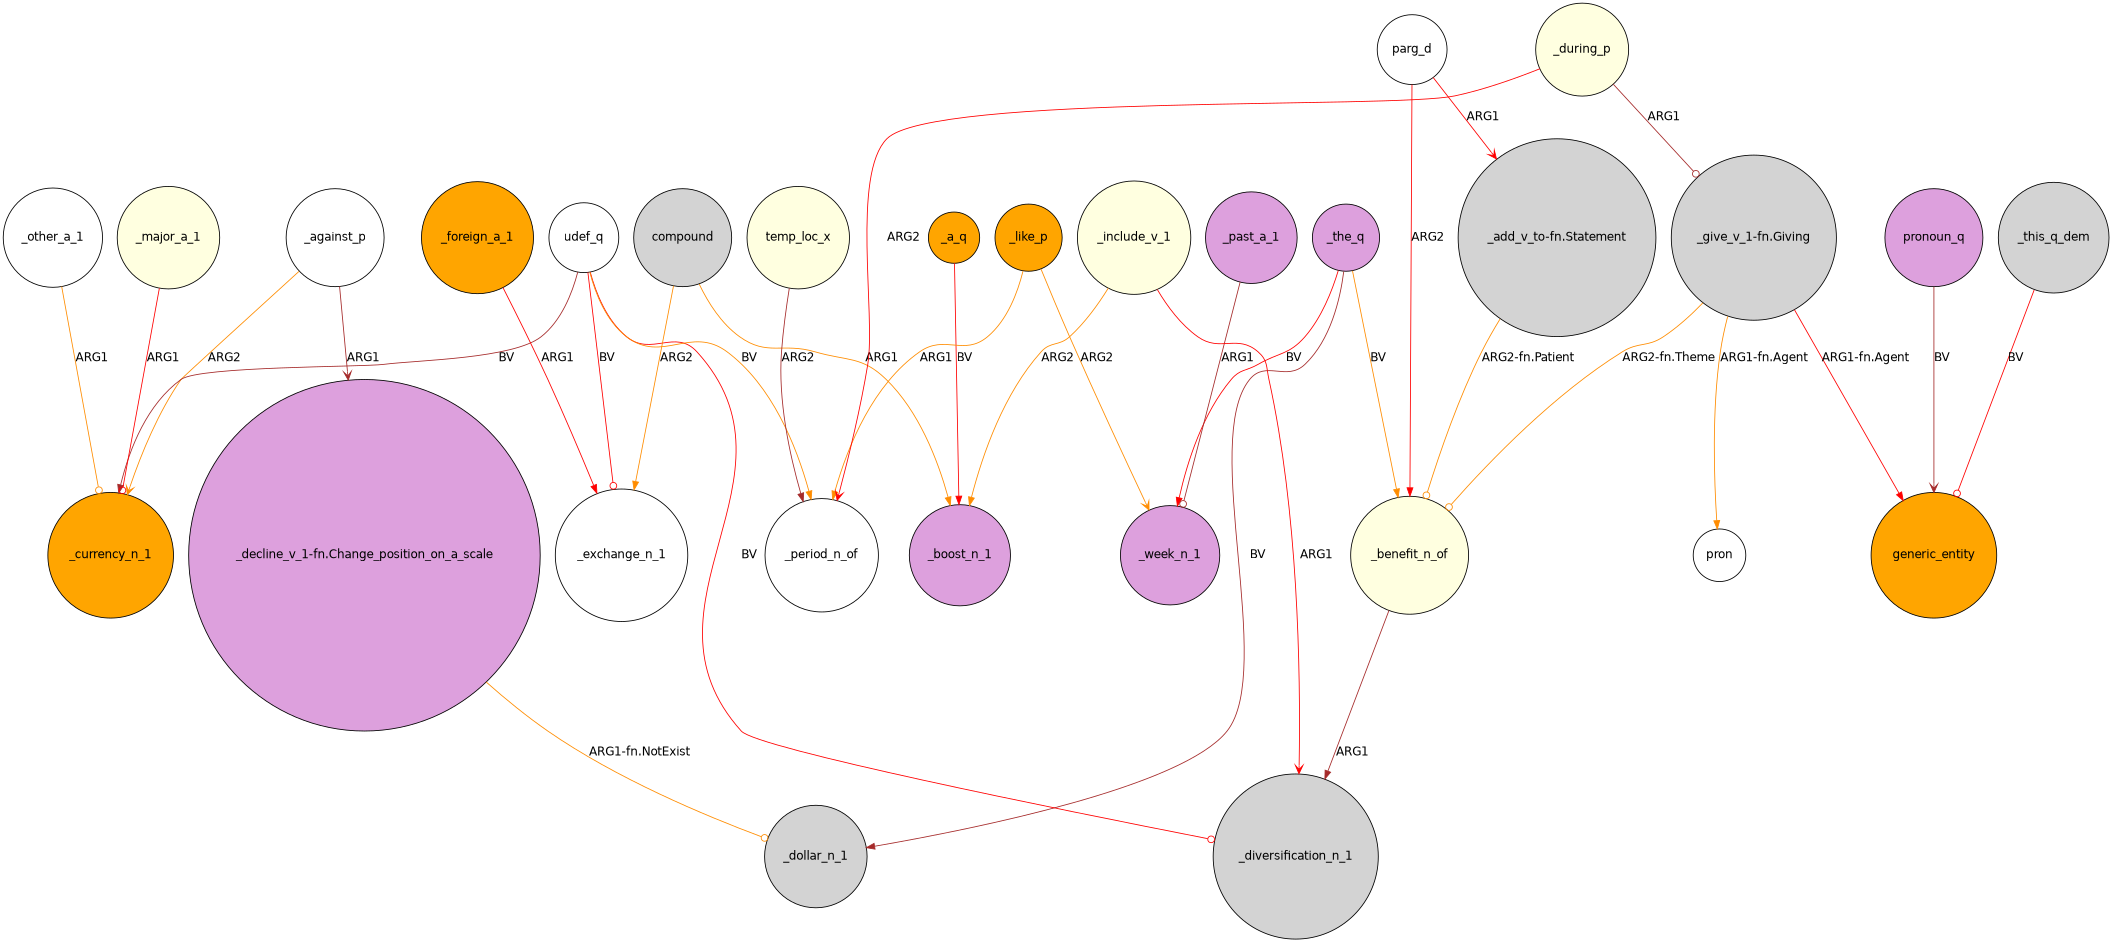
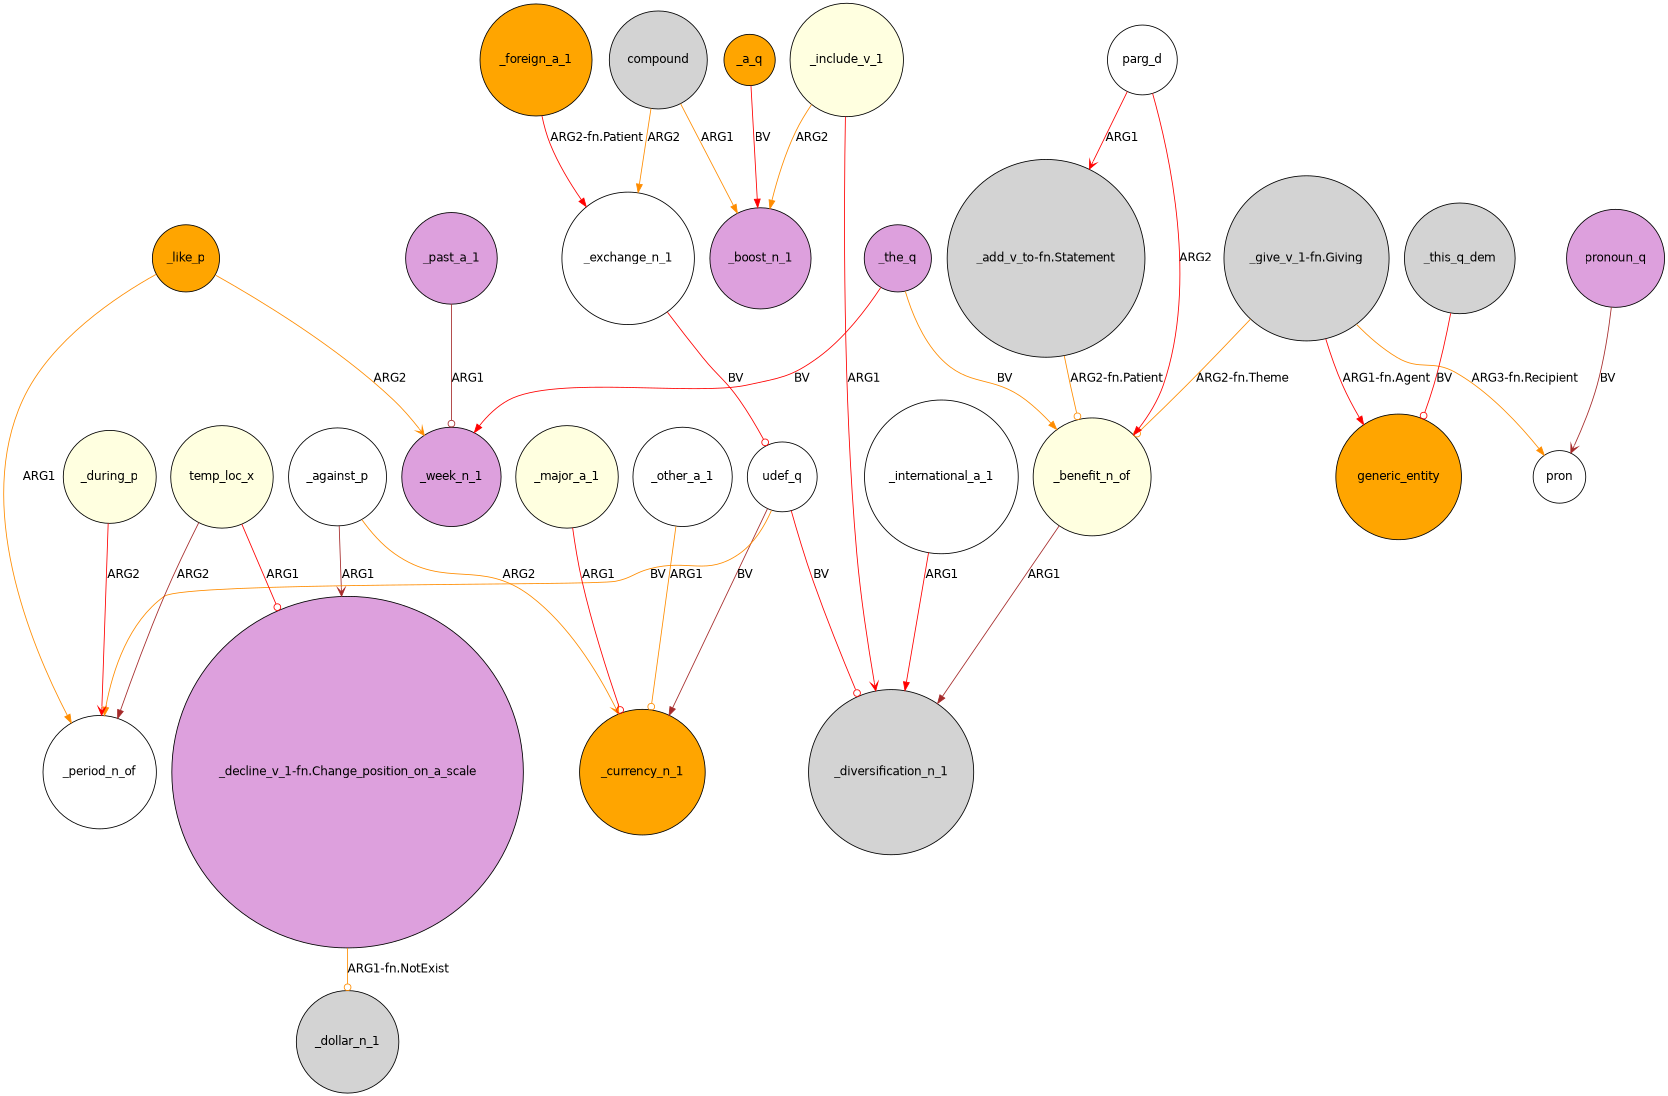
edge "_during_p" -> "_give_v_1-fn.Giving": removed, label "ARG1"
edge "_foreign_a_1" -> "_exchange_n_1": label "ARG1" -> "ARG2-fn.Patient"
edge "_give_v_1-fn.Giving" -> "pron": label "ARG1-fn.Agent" -> "ARG3-fn.Recipient"
edge "udef_q" -> "_exchange_n_1": reversed
edge "pronoun_q" -> "generic_entity": now "pronoun_q" -> "pron"
node "_international_a_1": added
edge "temp_loc_x" -> "_decline_v_1-fn.Change_position_on_a_scale": added, label "ARG1"
edge "_the_q" -> "_dollar_n_1": removed, label "BV"
